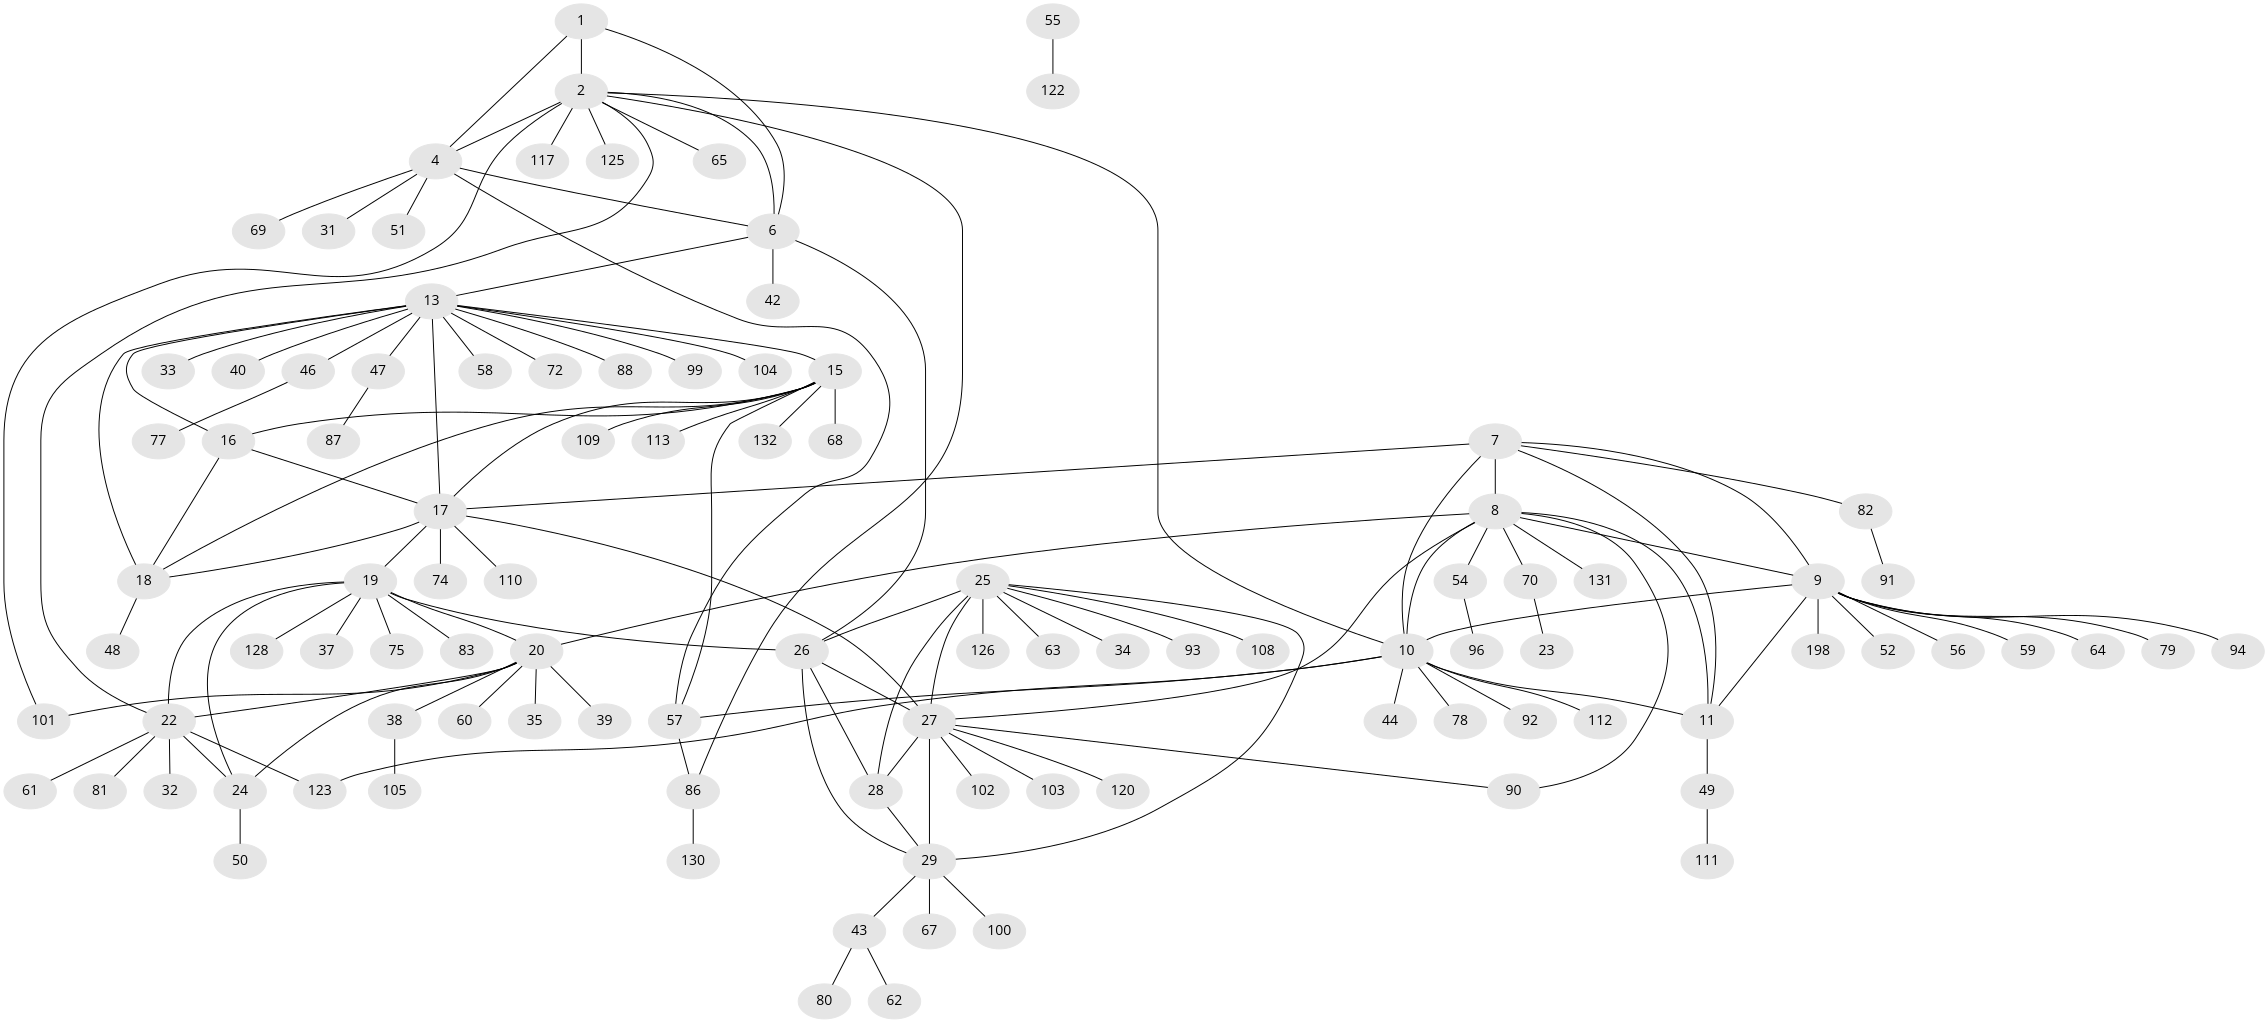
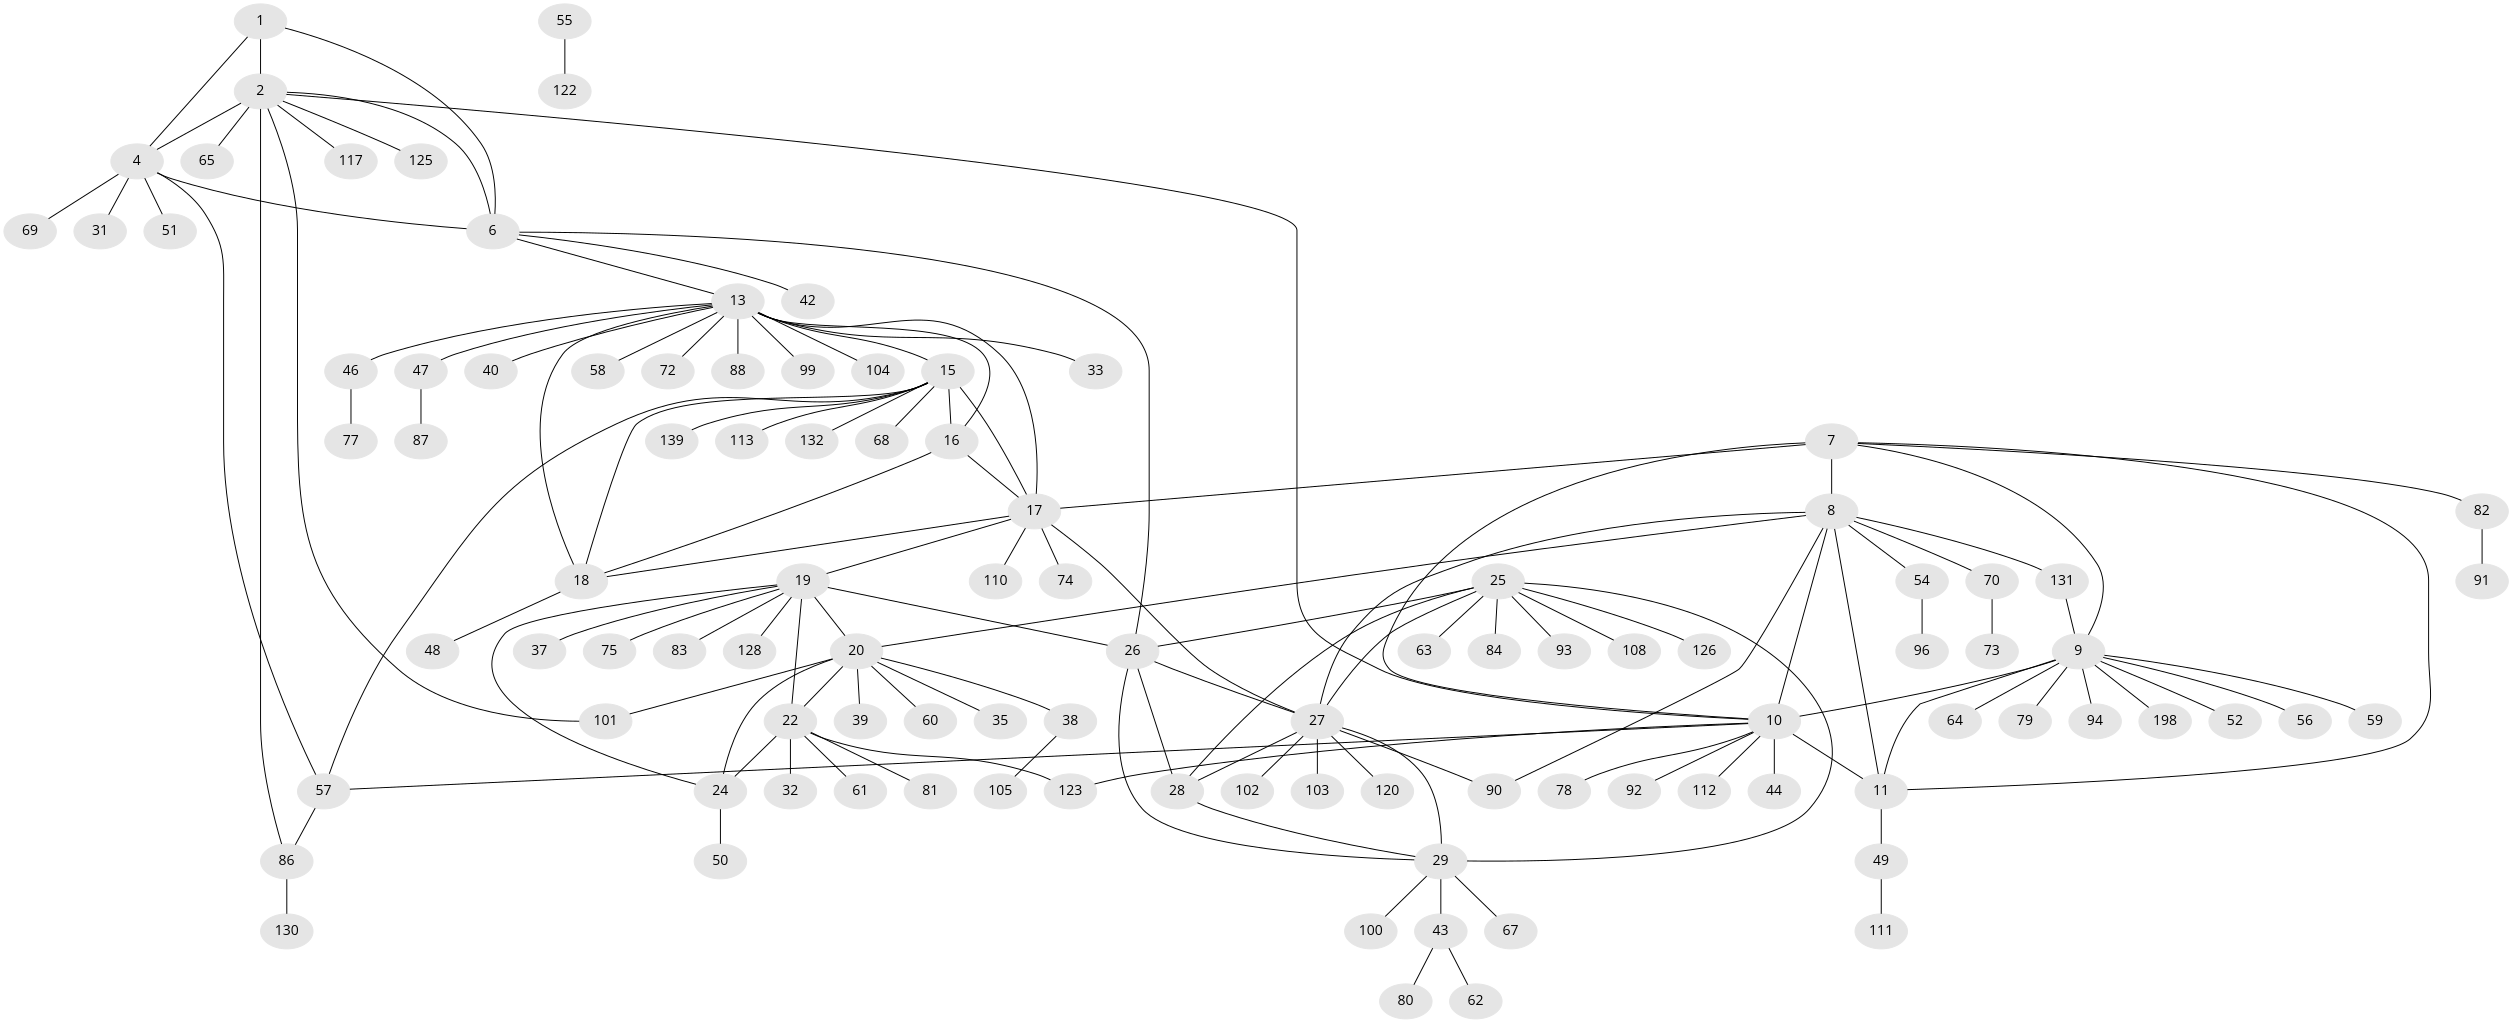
edge "2" -- "22": removed
node "109": label "109" -> "139"
edge "8" -- "9": now "131" -- "9"
node "34": label "34" -> "84"
node "23": label "23" -> "73"
